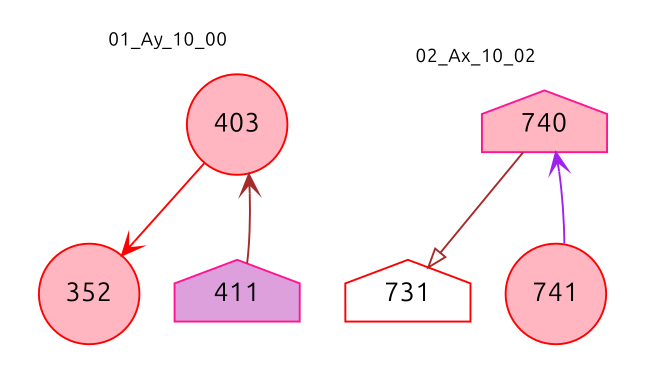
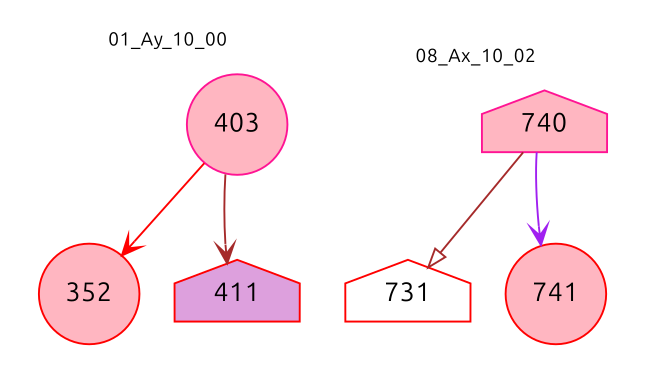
cluster "02_Ax_10_02": label "02_Ax_10_02" -> "08_Ax_10_02"
node "403": color red -> deeppink
edge "741" -> "740": reversed
edge "411" -> "403": reversed
node "411": color deeppink -> red
